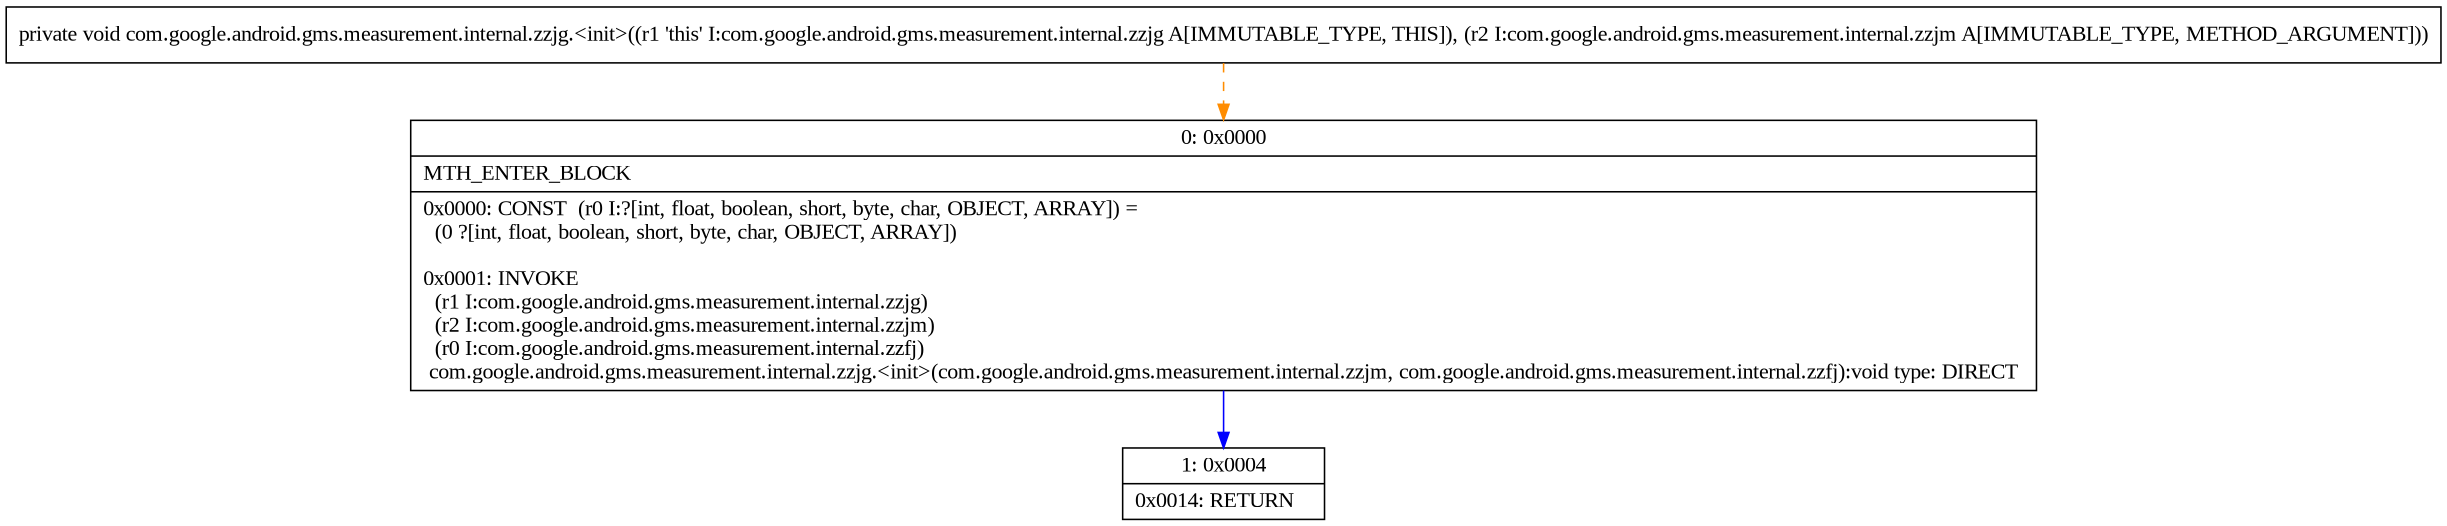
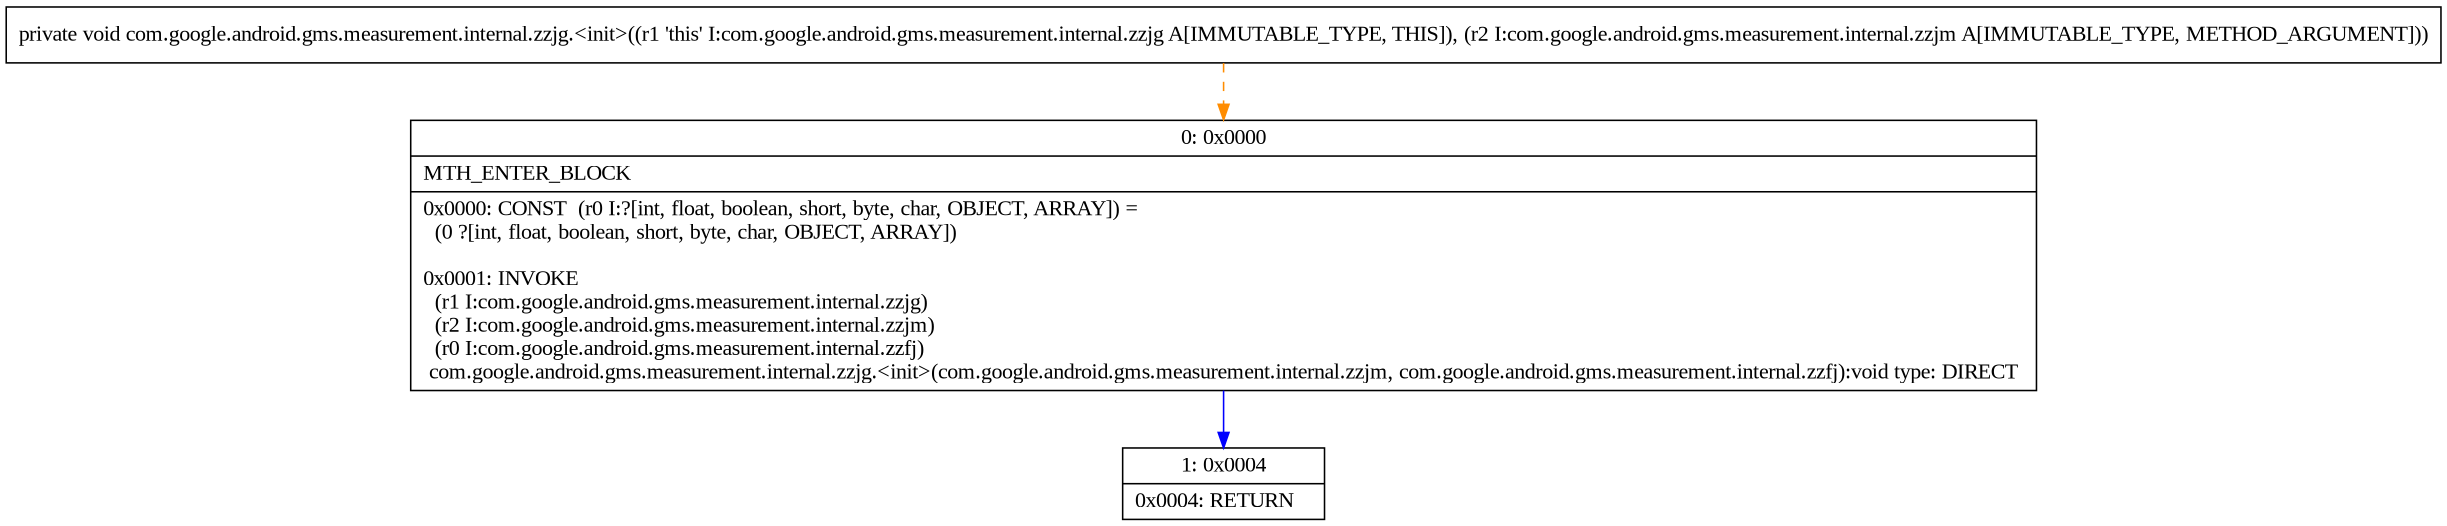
node "1: 0x0004": text "0x0014: RETURN" -> "0x0004: RETURN"
